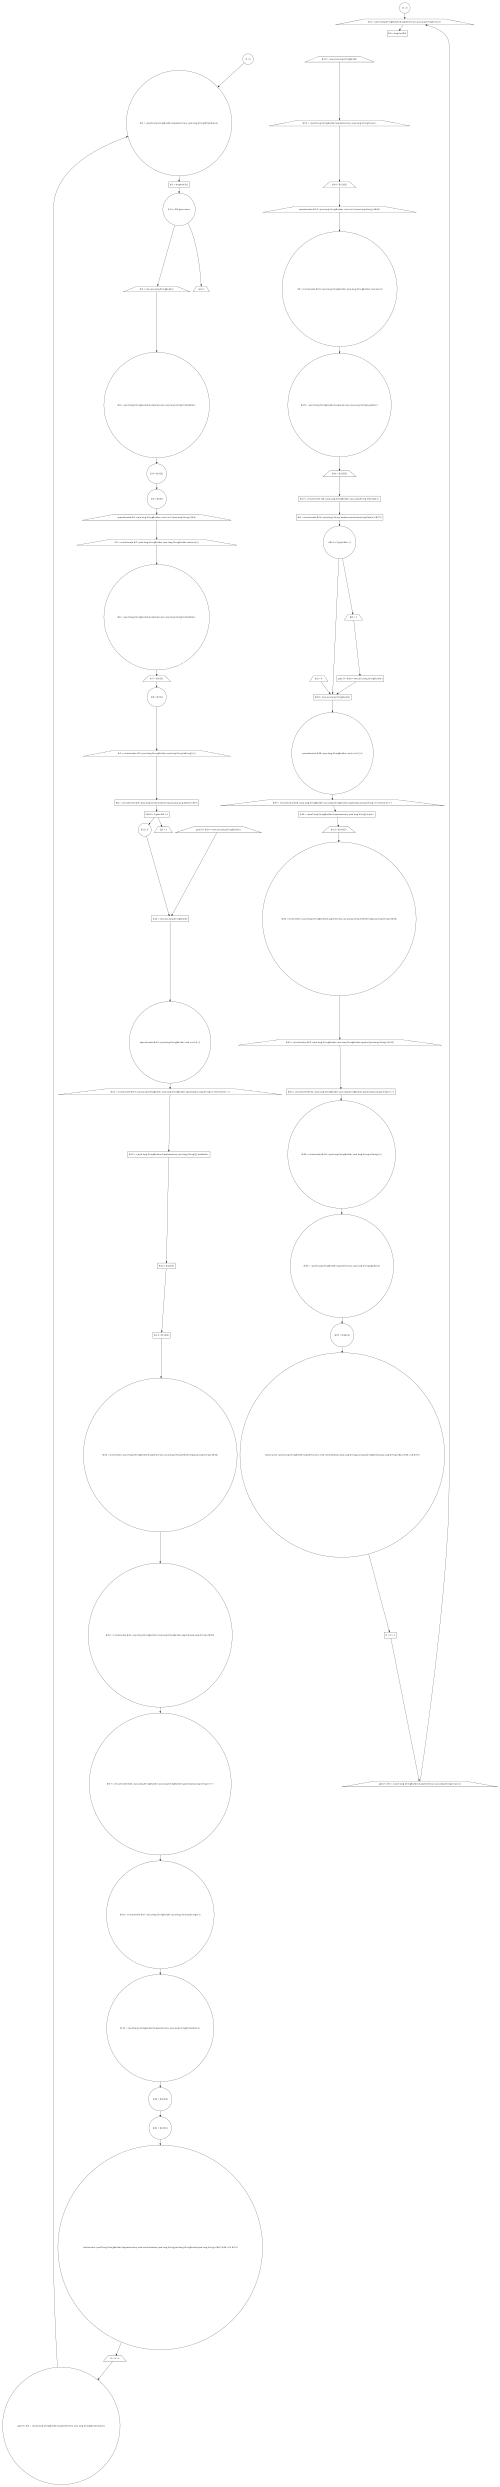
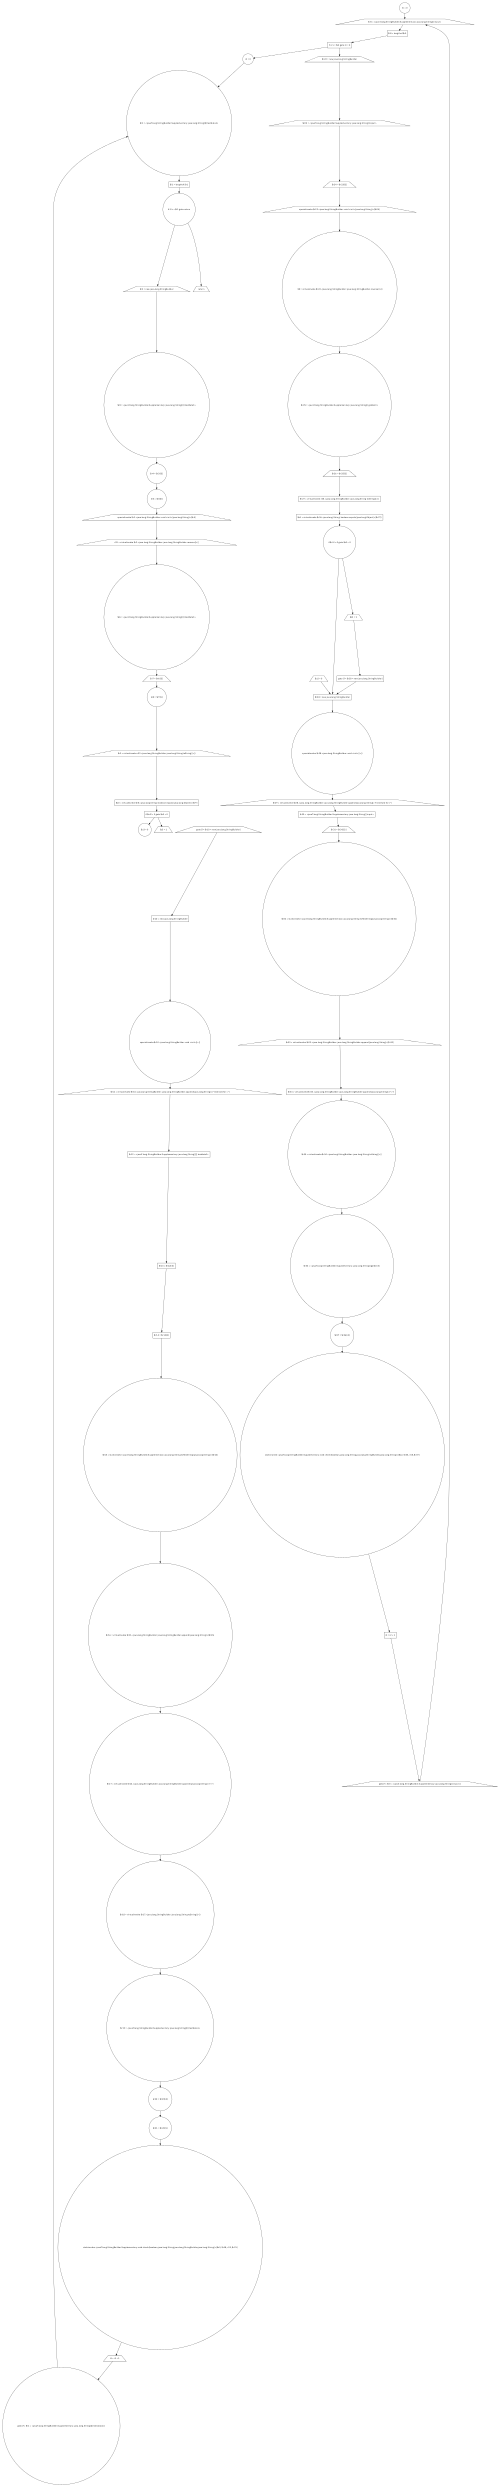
node "if i2 >= $i0 goto i3 = 0": added
edge "$z3 = 0" -> "$r10 = new java.lang.StringBuilder": removed
